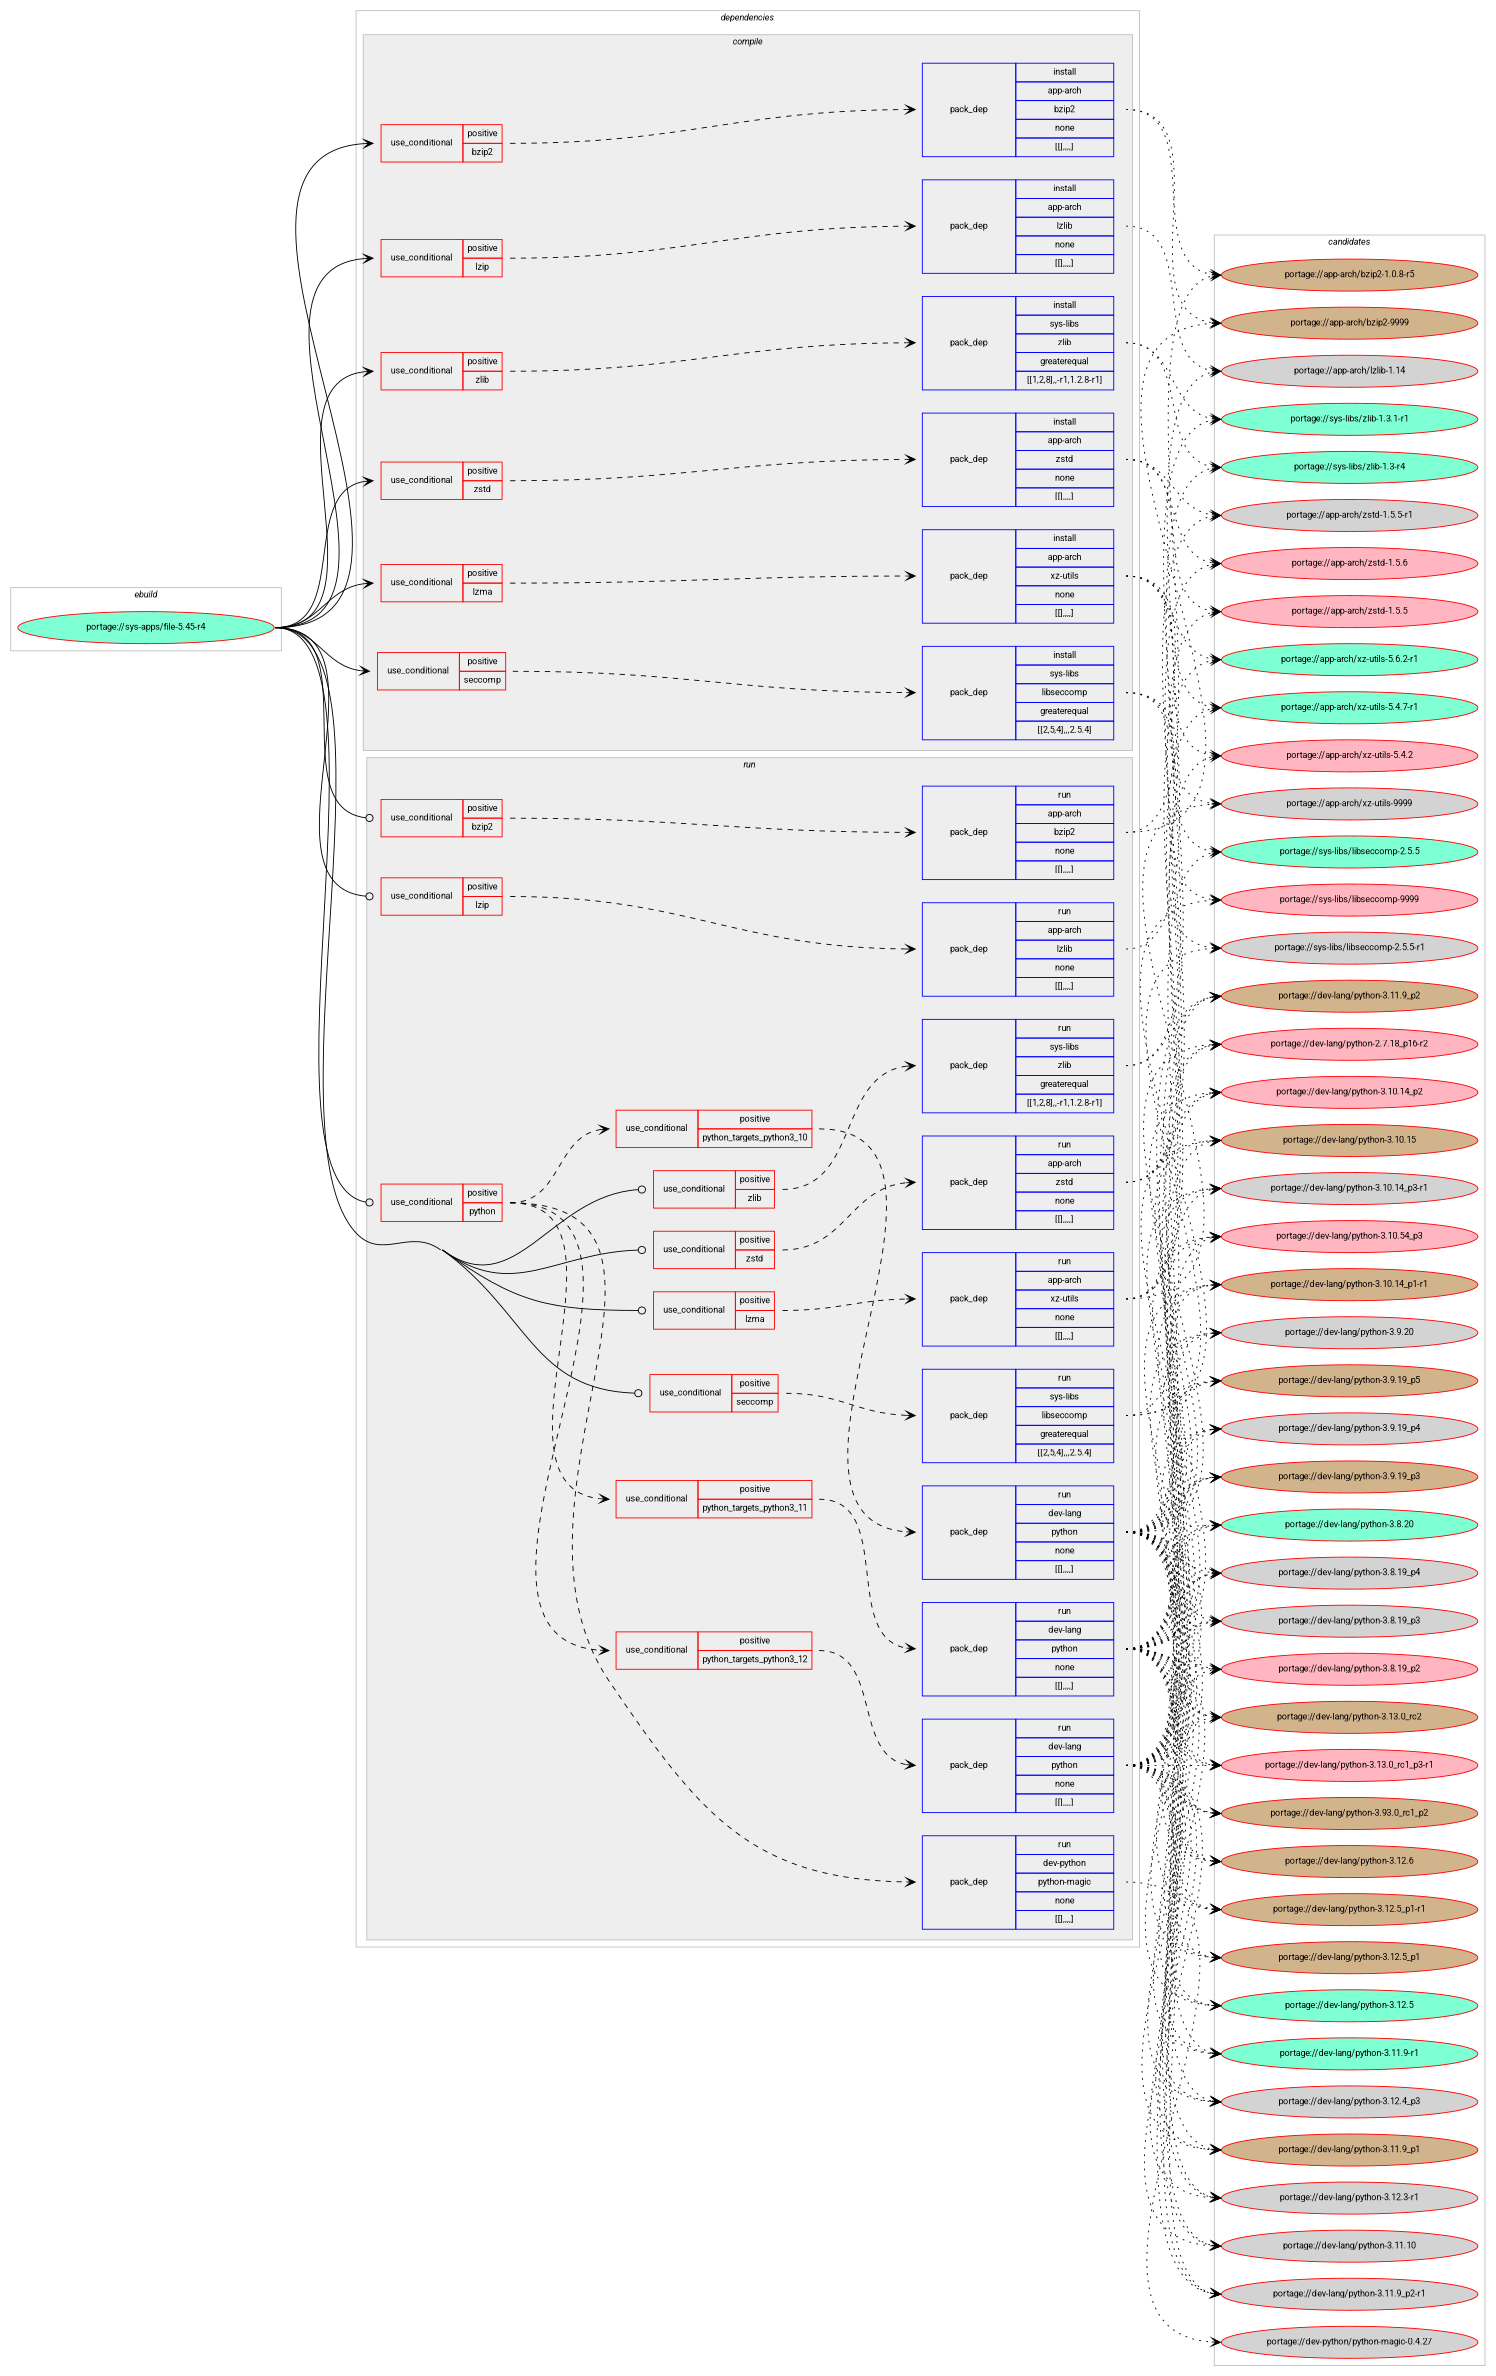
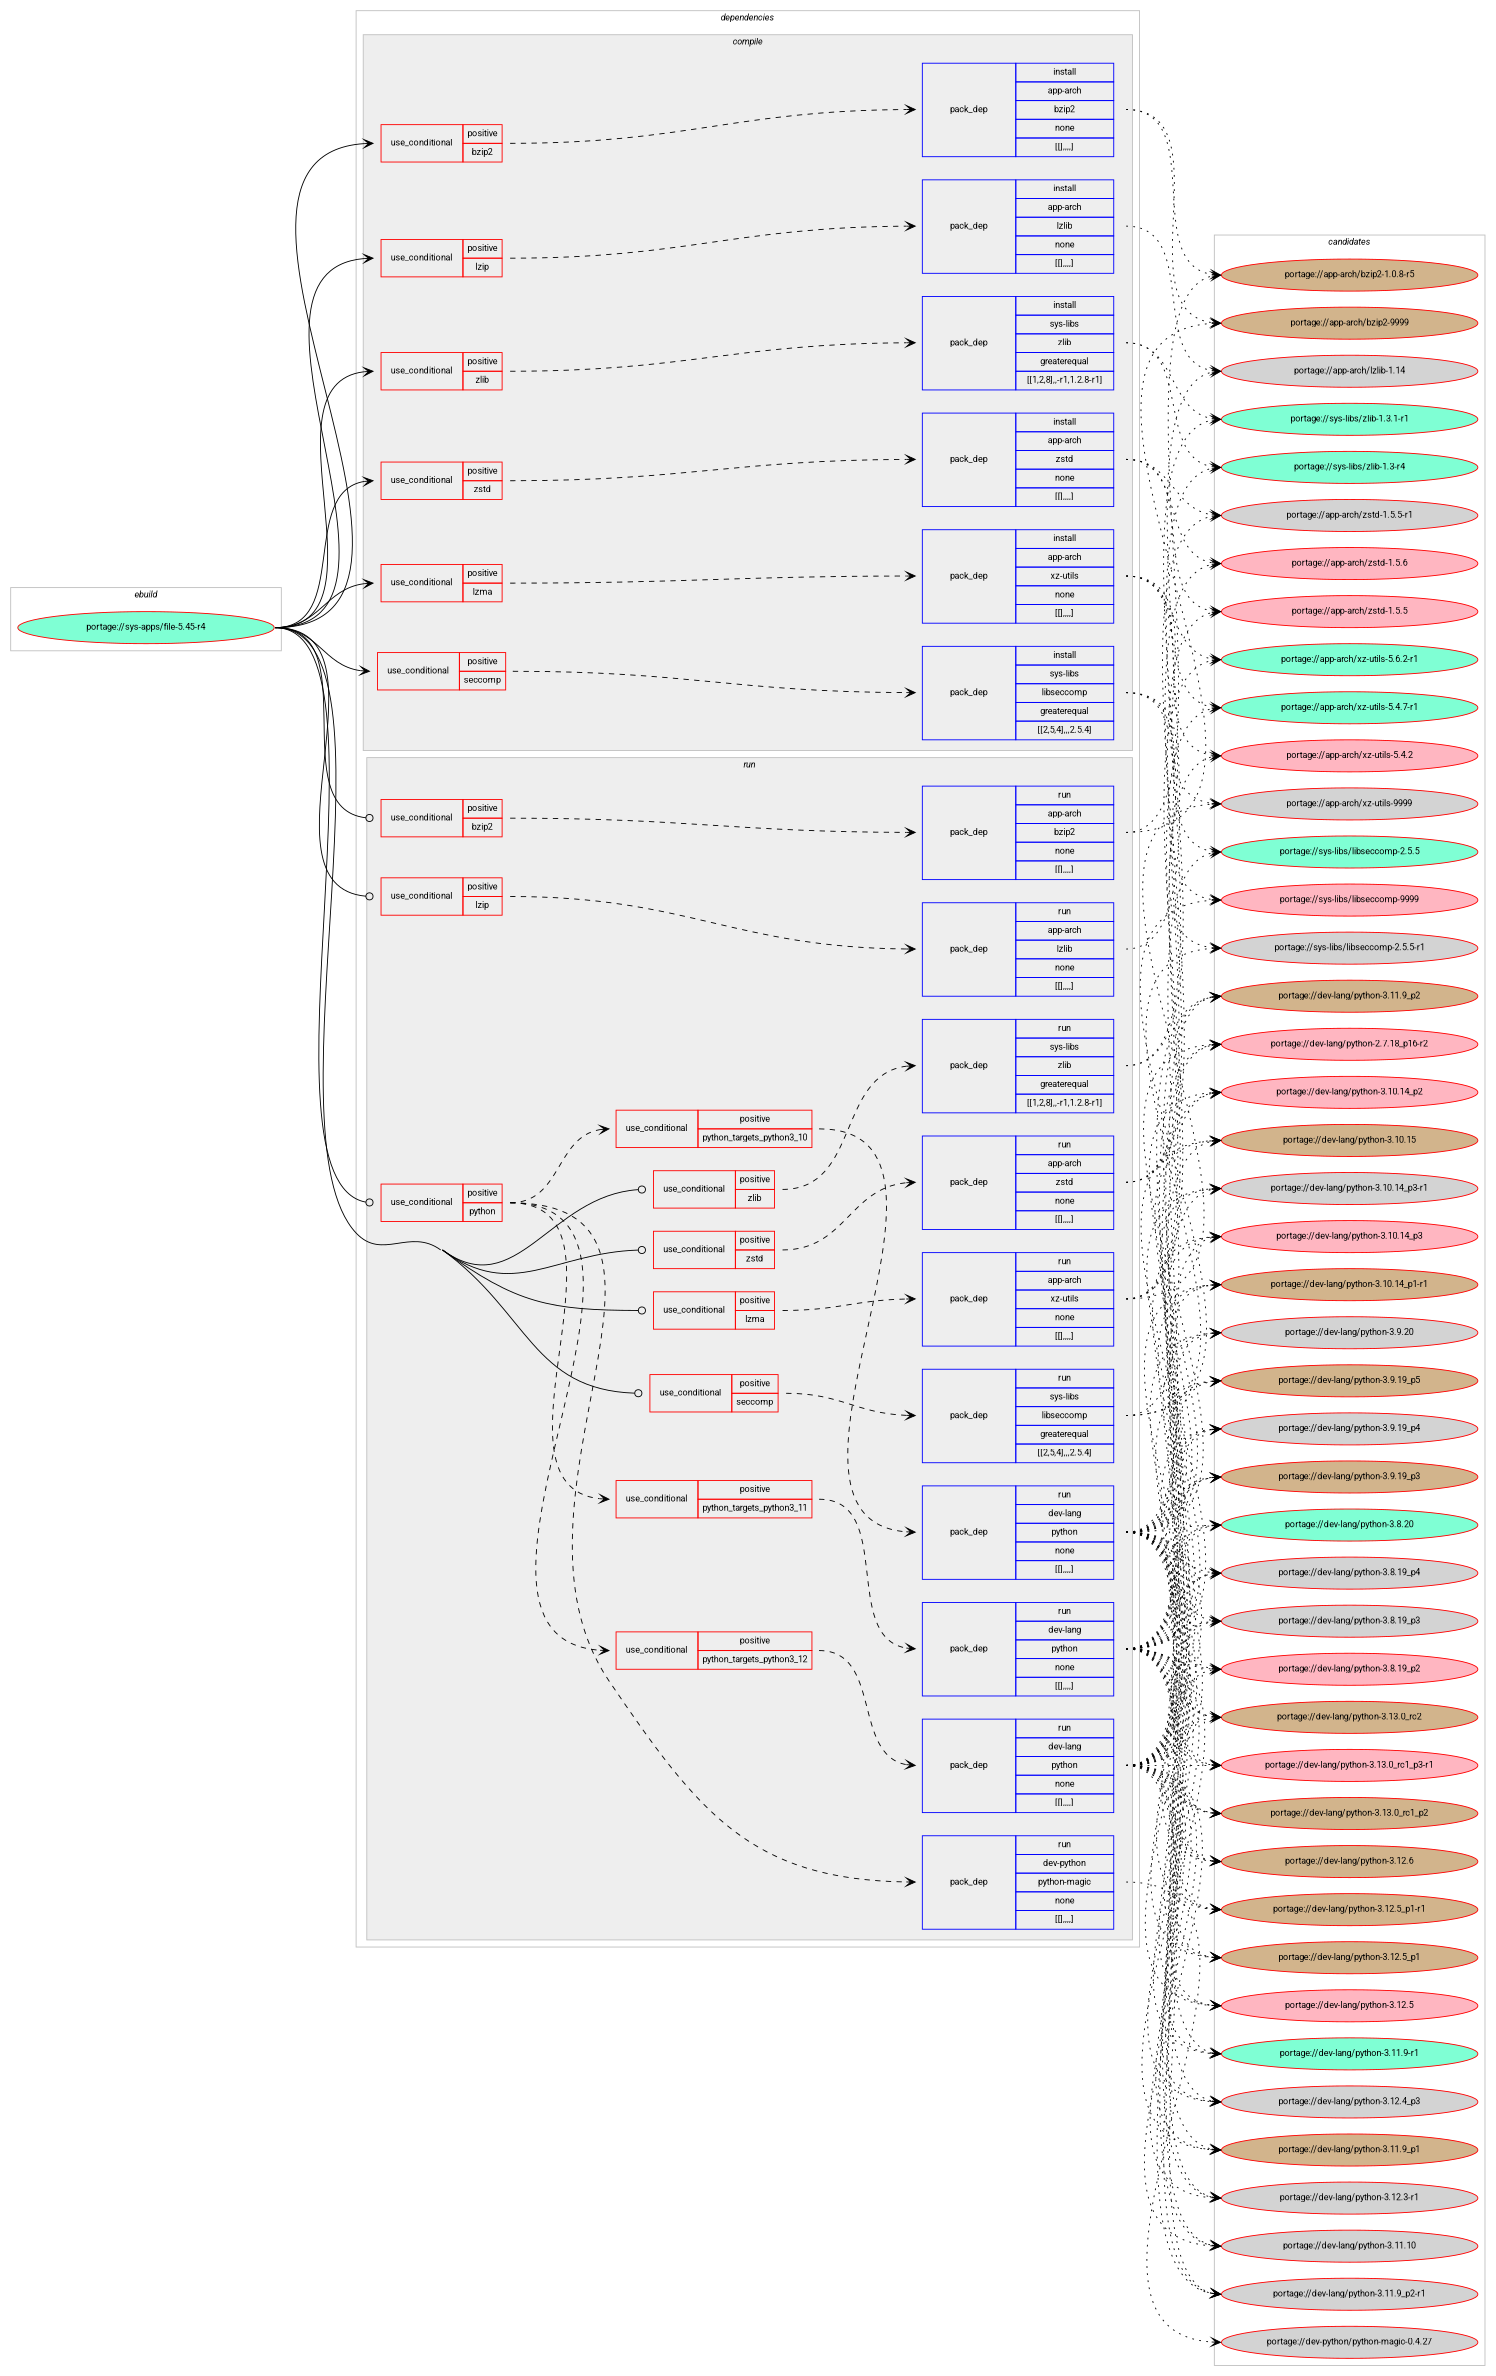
node "portage://dev-lang/python-3.10.54_p3": label "portage://dev-lang/python-3.10.54_p3" -> "portage://dev-lang/python-3.10.14_p3"
node "portage://dev-lang/python-3.93.0_rc1_p2": label "portage://dev-lang/python-3.93.0_rc1_p2" -> "portage://dev-lang/python-3.13.0_rc1_p2"
node "portage://dev-lang/python-3.12.5": fillcolor aquamarine -> lightpink
